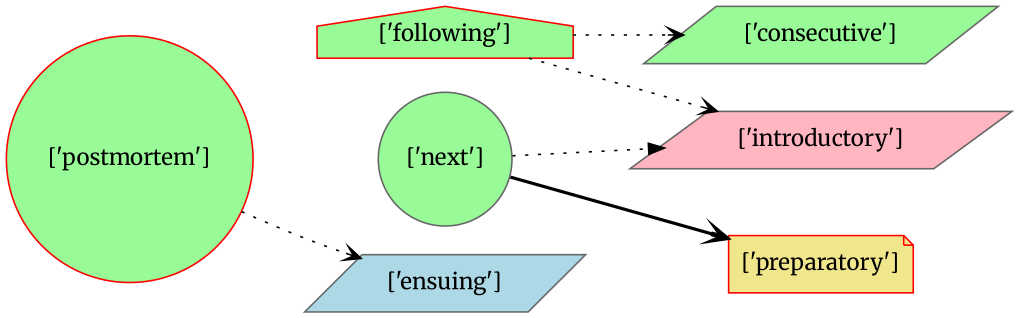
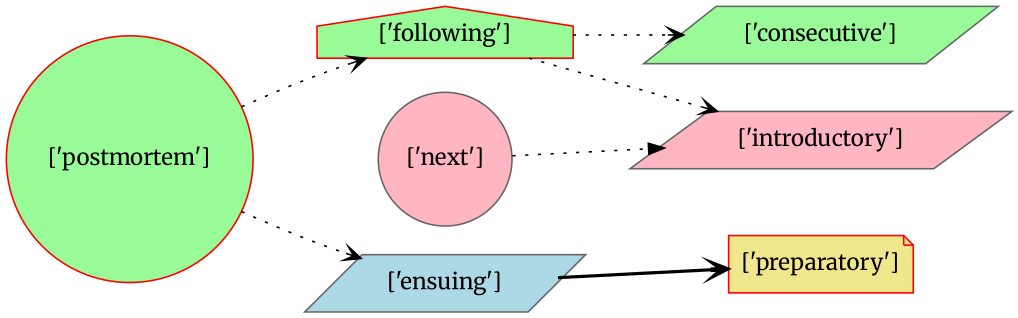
edge "['postmortem']" -> "['following']": added
node "['next']": fillcolor palegreen -> lightpink
edge "['next']" -> "['preparatory']": now "['ensuing']" -> "['preparatory']"
